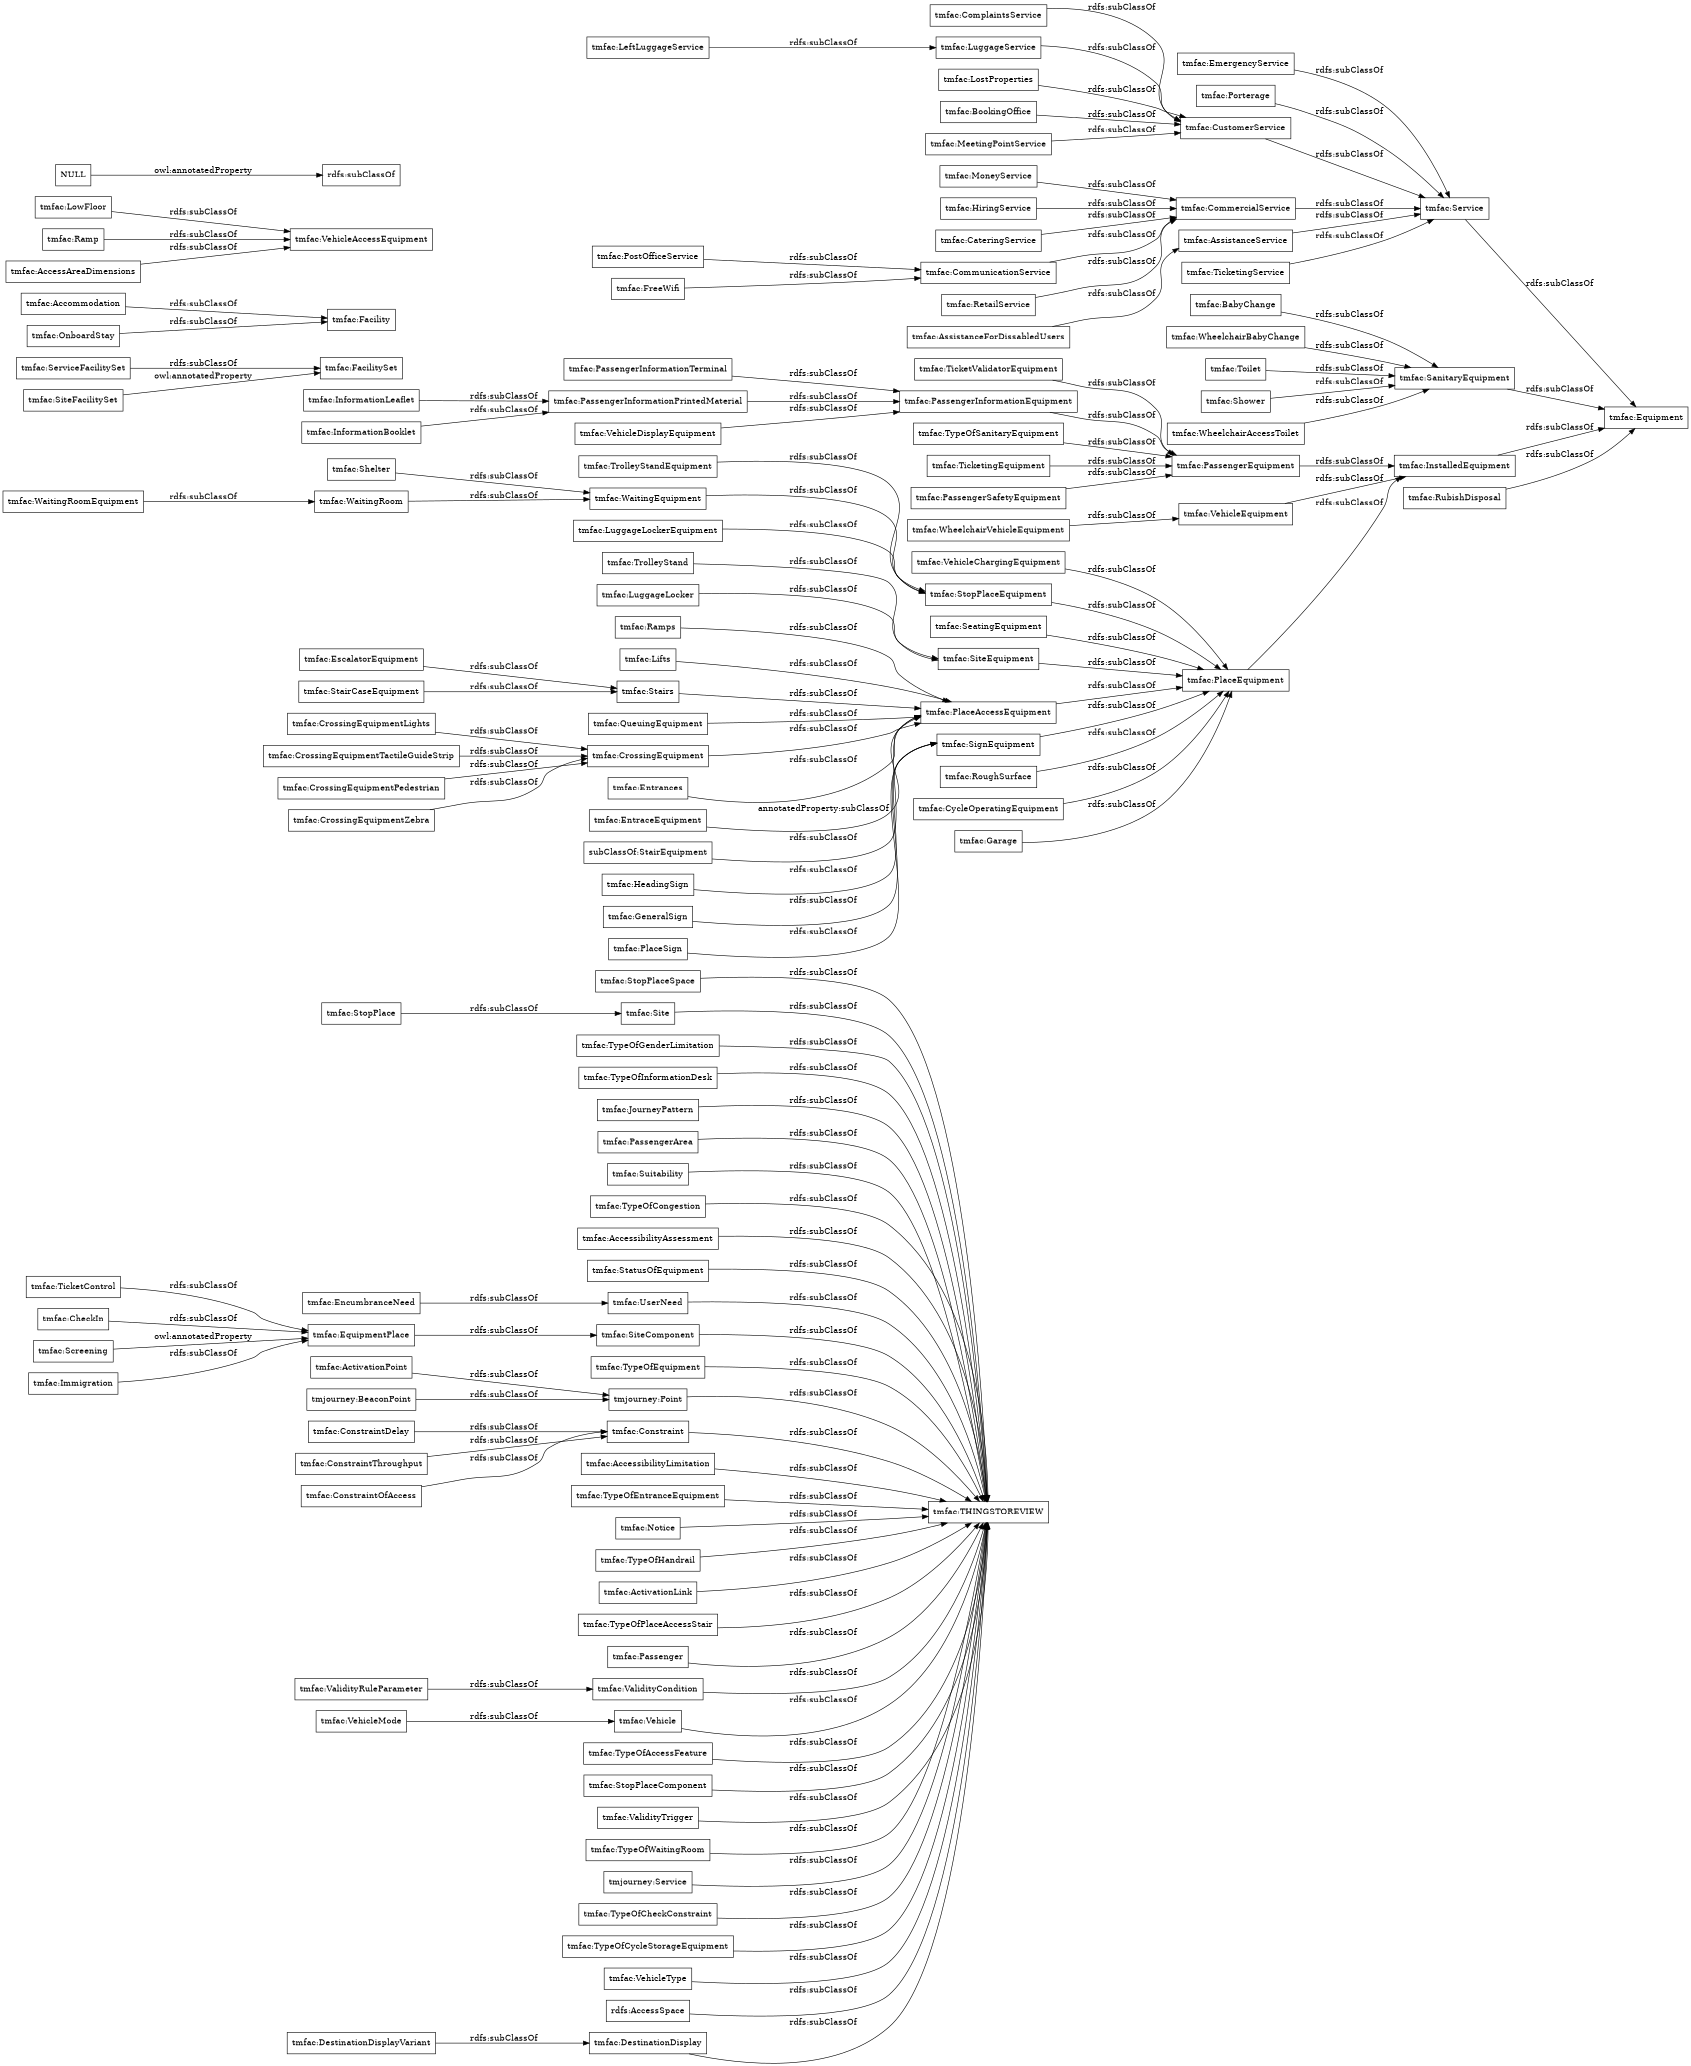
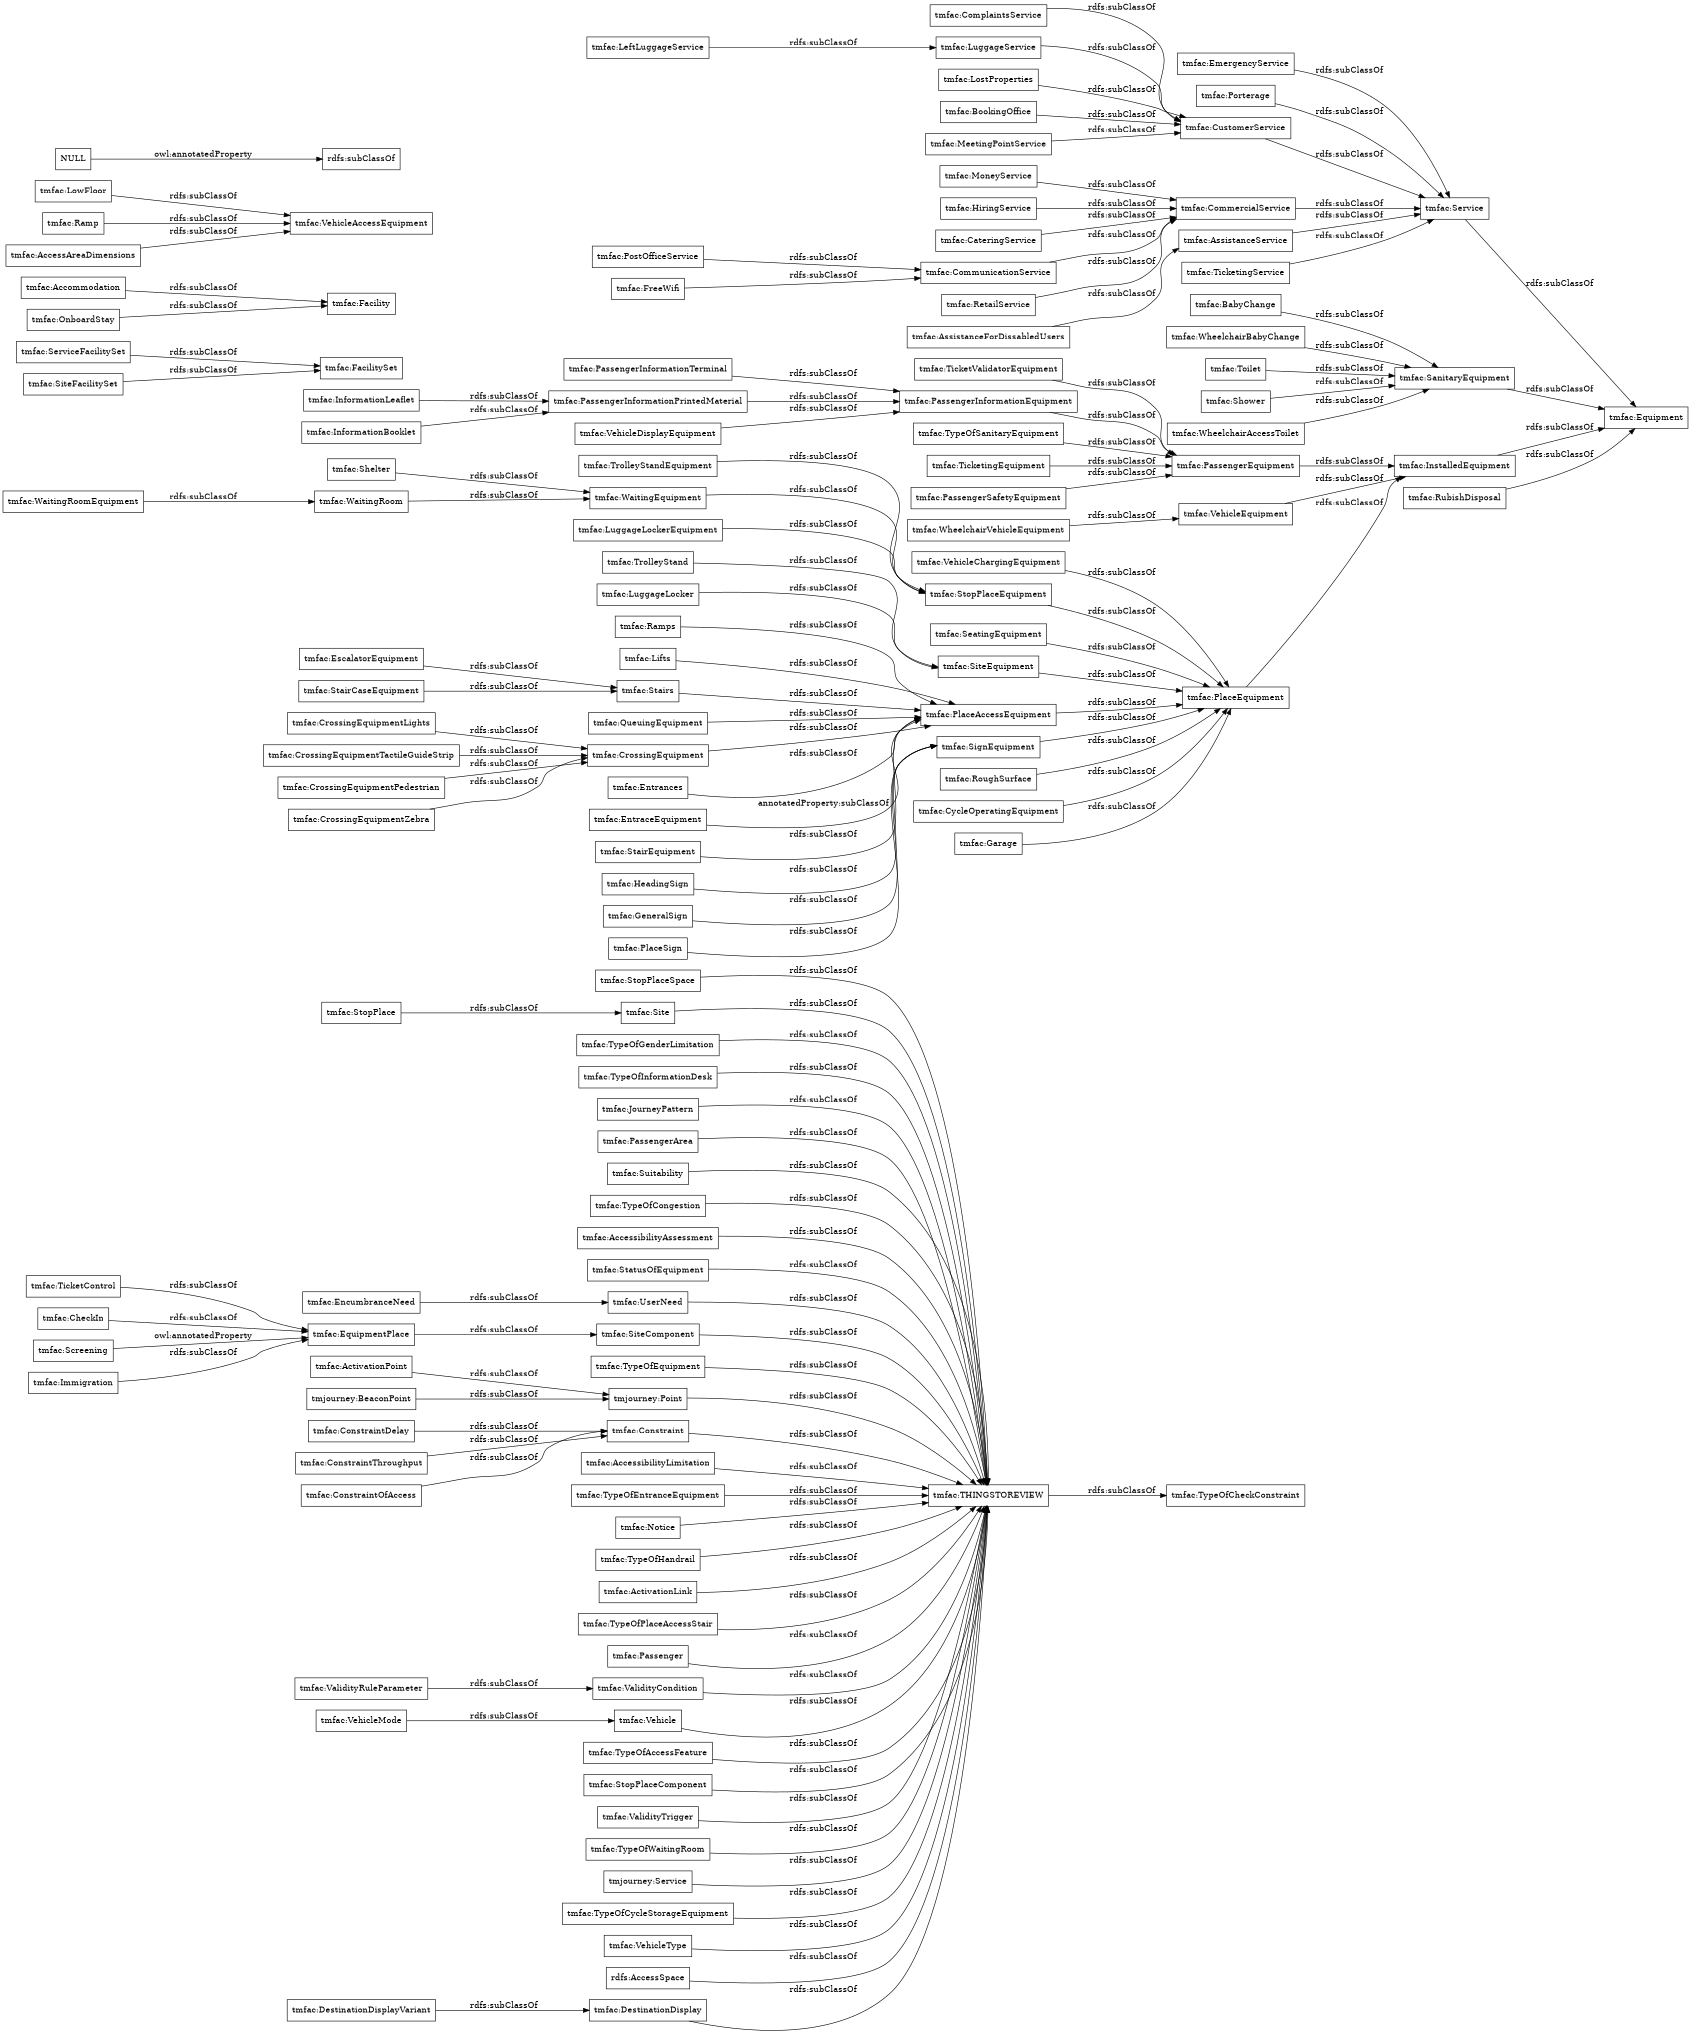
edge "tmfac:SiteFacilitySet" -> "tmfac:FacilitySet": label "owl:annotatedProperty" -> "rdfs:subClassOf"
node "subClassOf:StairEquipment": label "subClassOf:StairEquipment" -> "tmfac:StairEquipment"
edge "tmfac:TypeOfCheckConstraint" -> "tmfac:THINGSTOREVIEW": reversed
